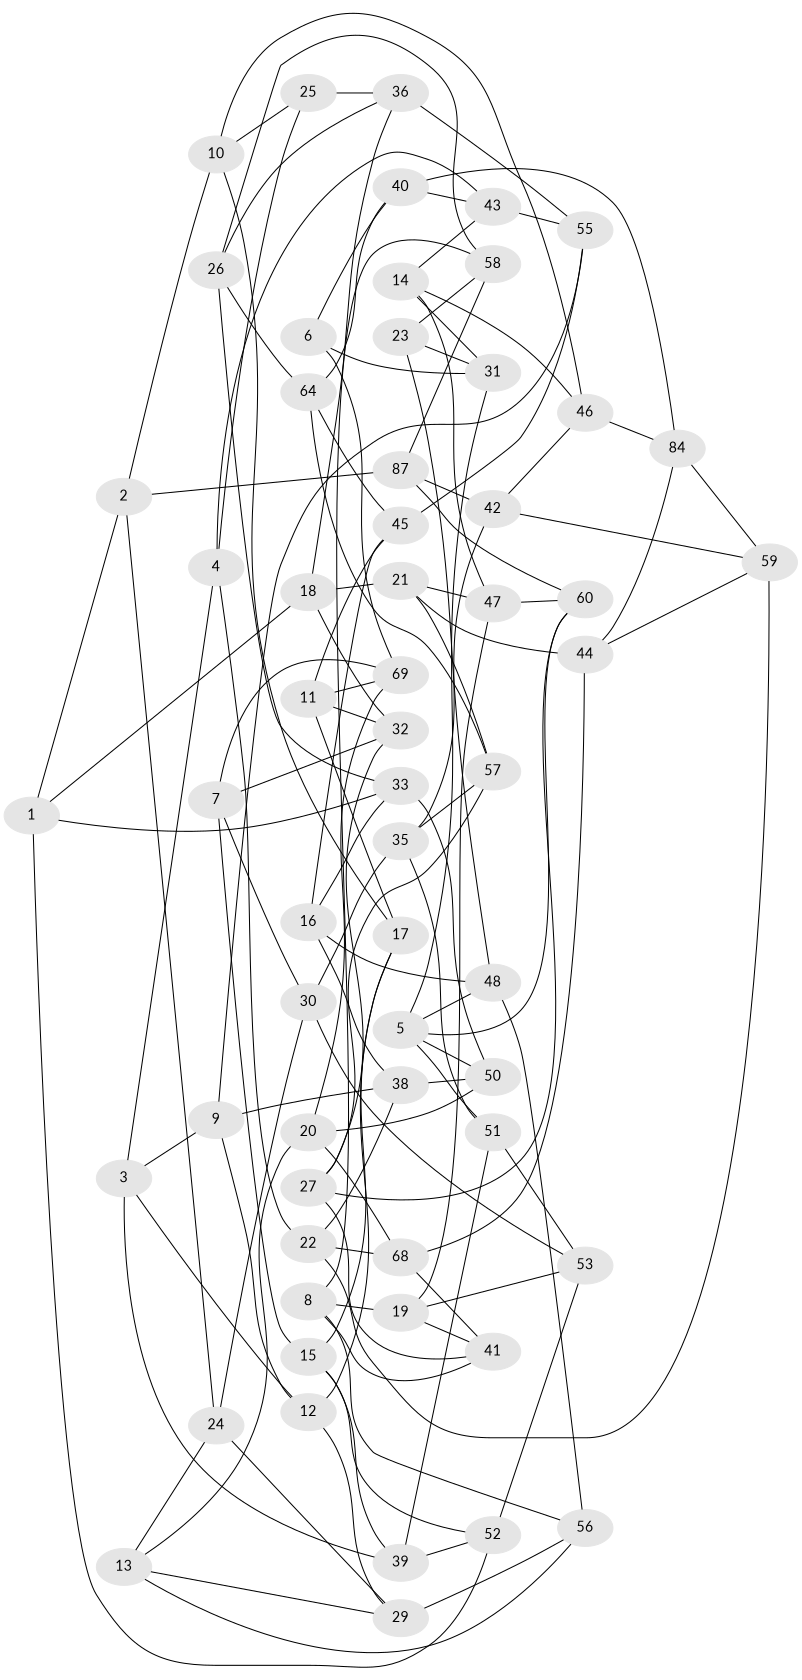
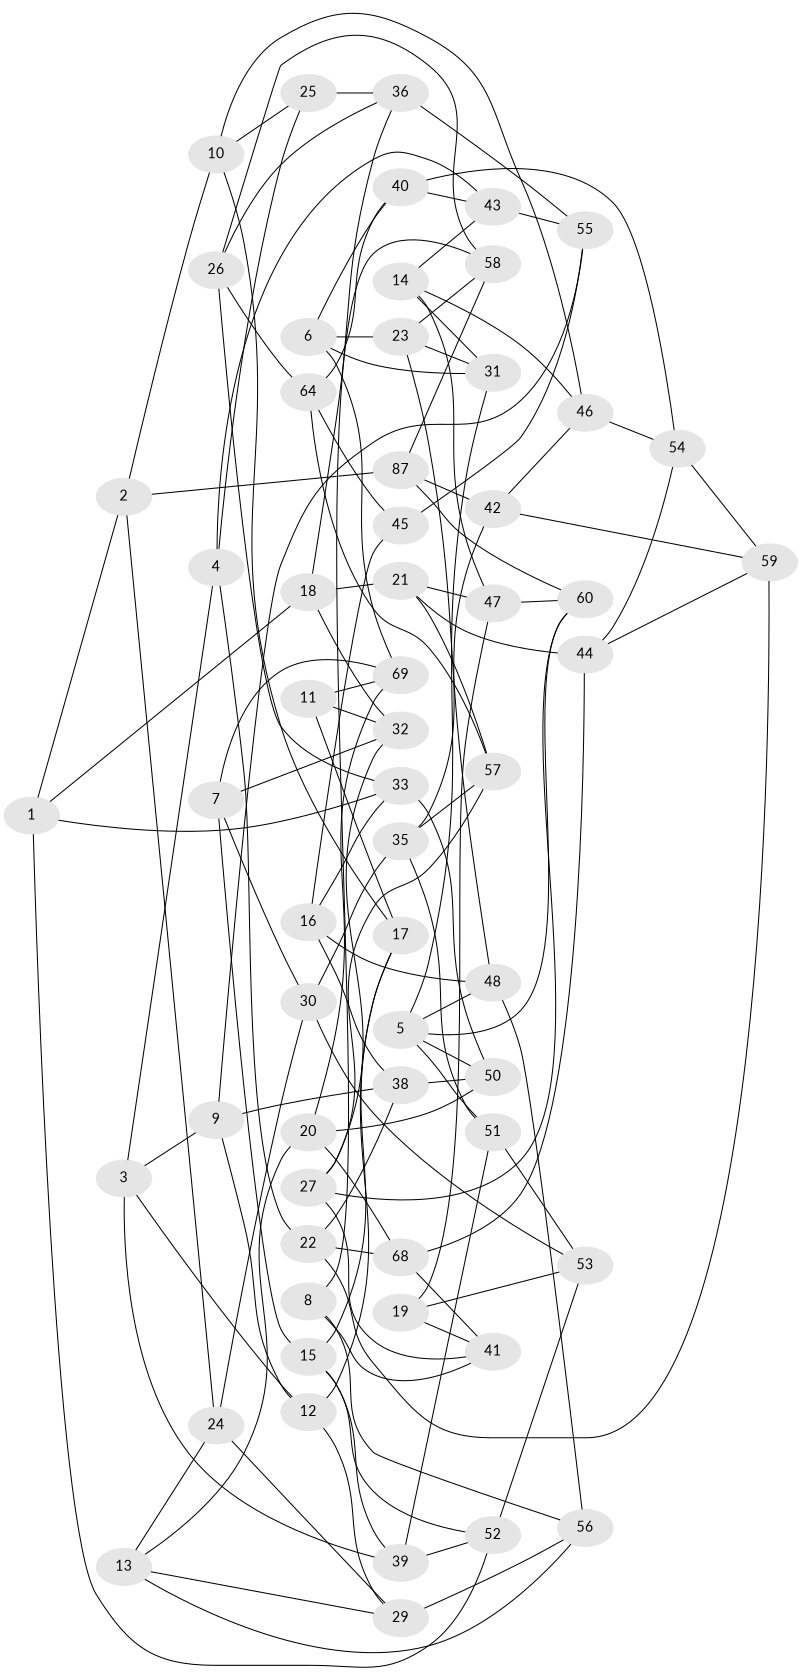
edge "6" -- "23": added
node "84": label "84" -> "54"
edge "45" -- "11": removed
edge "8" -- "19": removed
